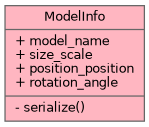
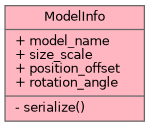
node "ModelInfo": text "+ position_position" -> "+ position_offset"
